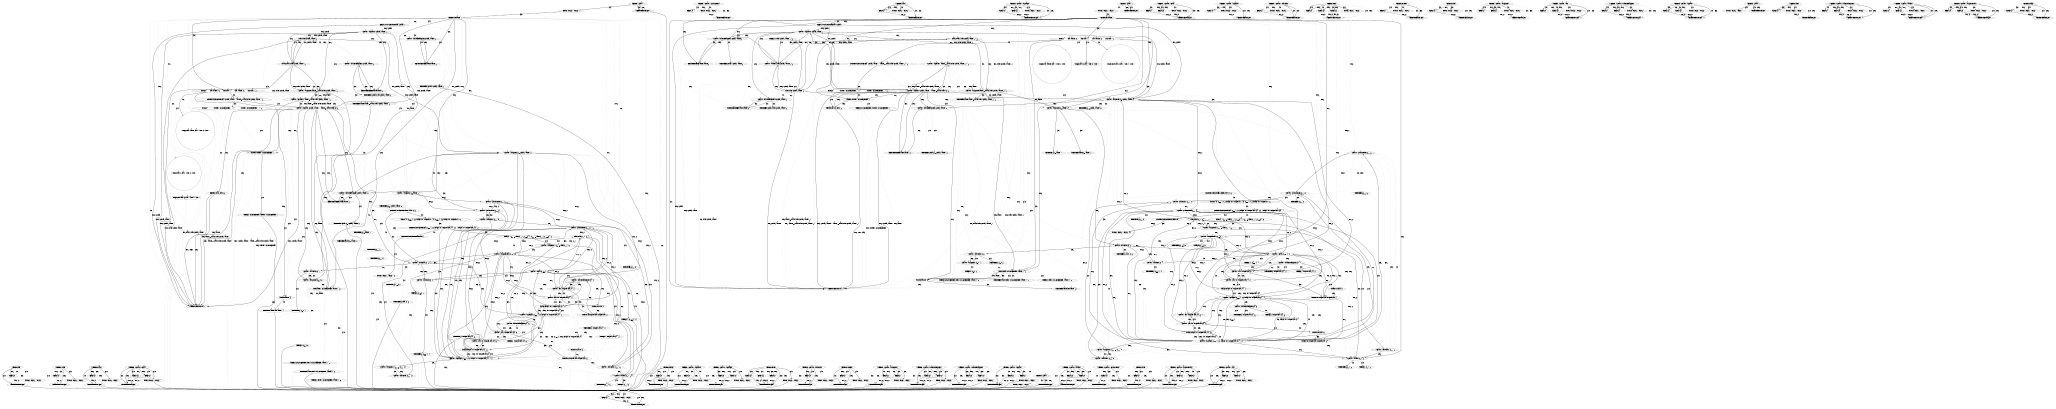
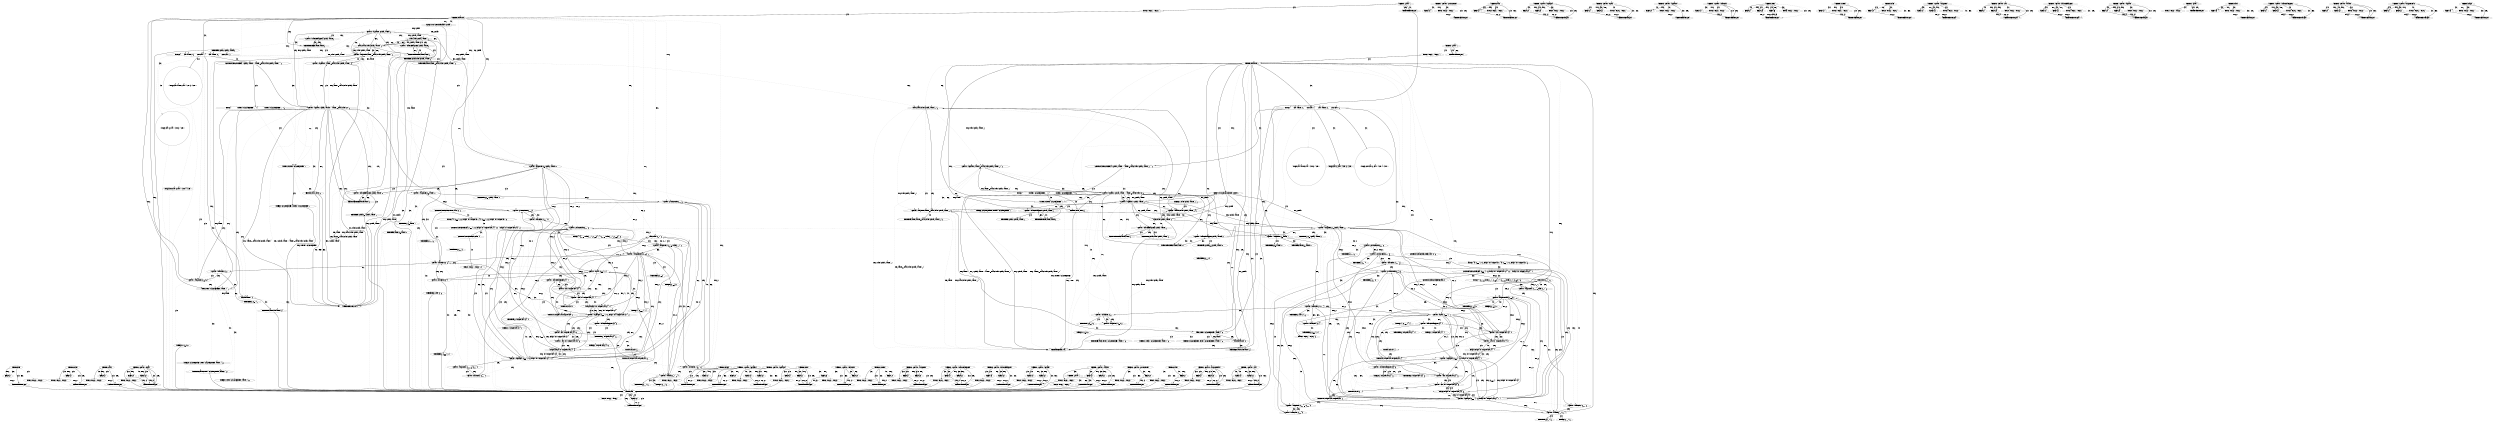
edge "(<operator>.addition,strlen(vpninfo->banner)+1)" -> "(malloc,malloc(strlen(vpninfo->banner)+1))": now "(IDENTIFIER,banner,banner = malloc(strlen(vpninfo->banner)))" -> "(malloc,malloc(strlen(vpninfo->banner)+1))"
